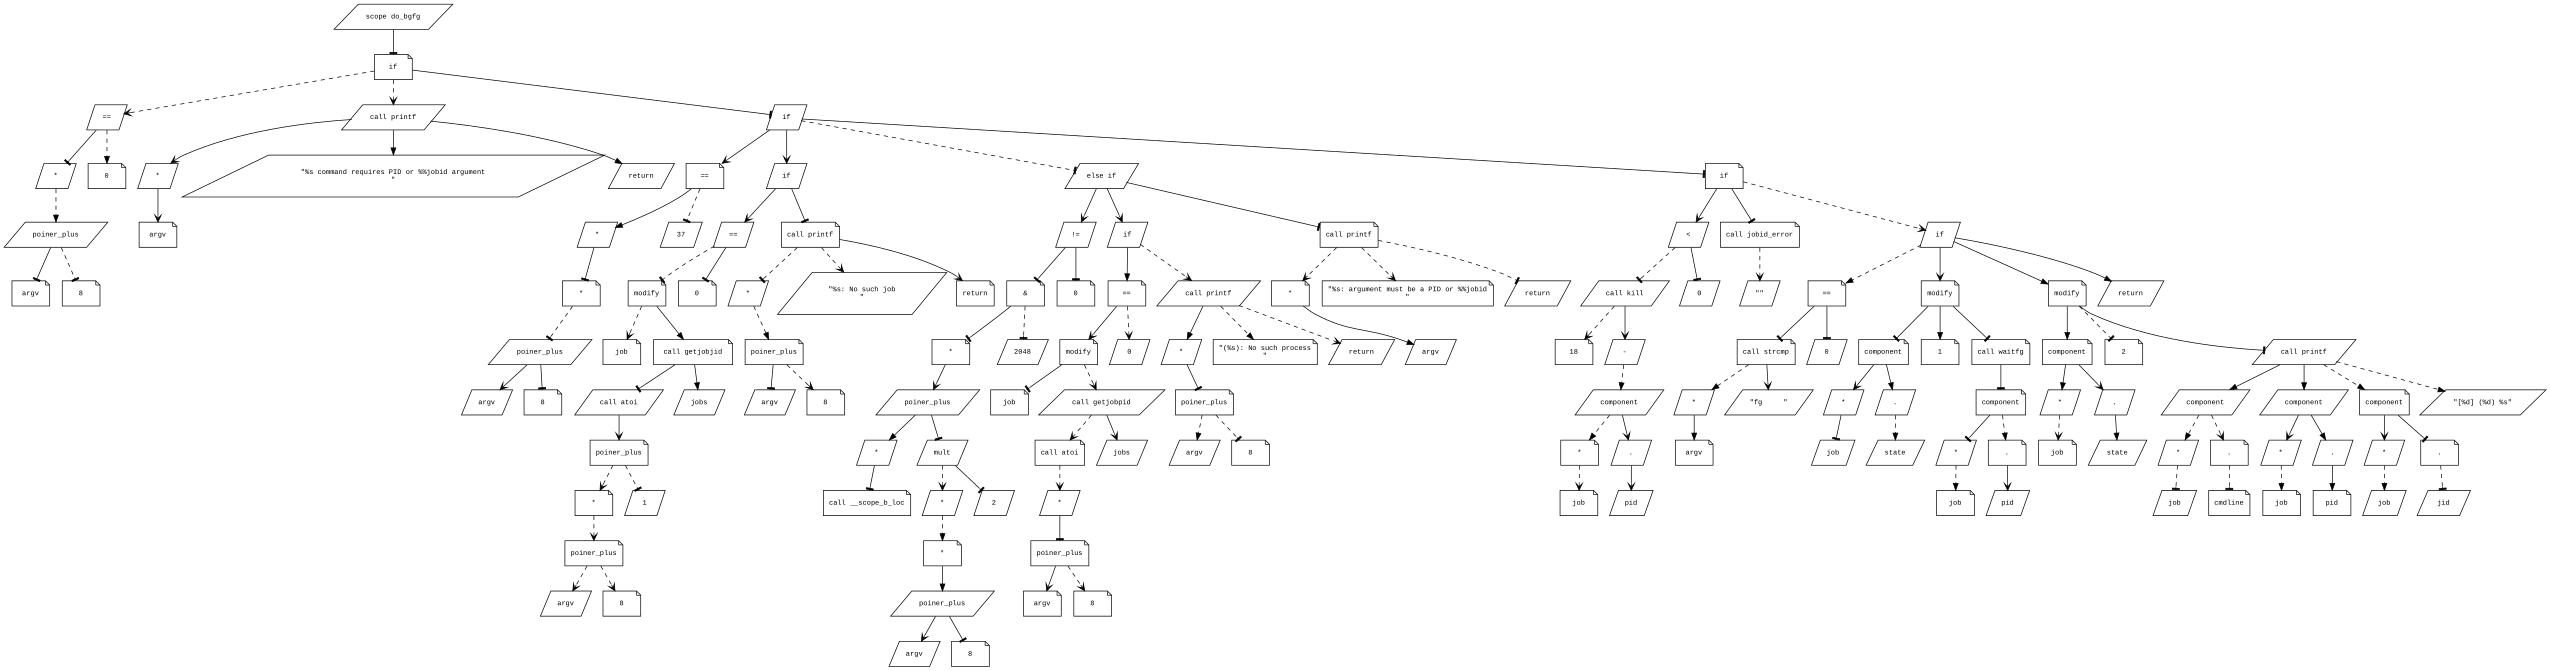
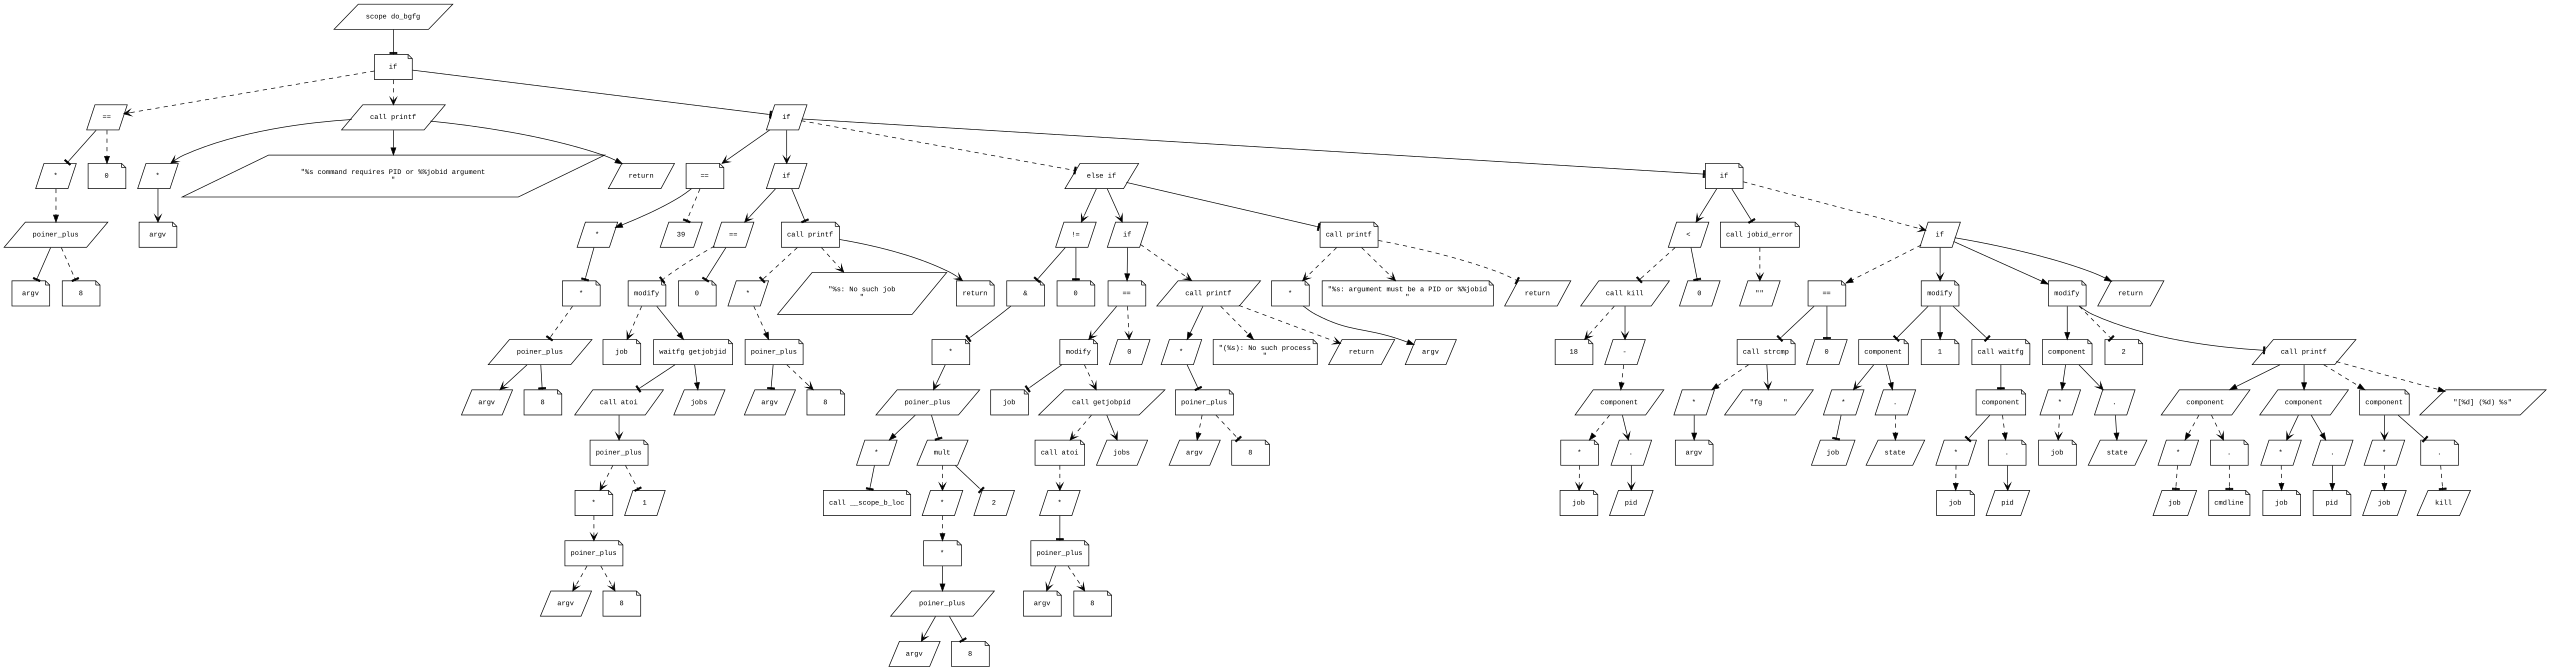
node "37": label "37" -> "39"
node "call getjobjid": label "call getjobjid" -> "waitfg getjobjid"
node "2048": removed
node "jid": label "jid" -> "kill"
